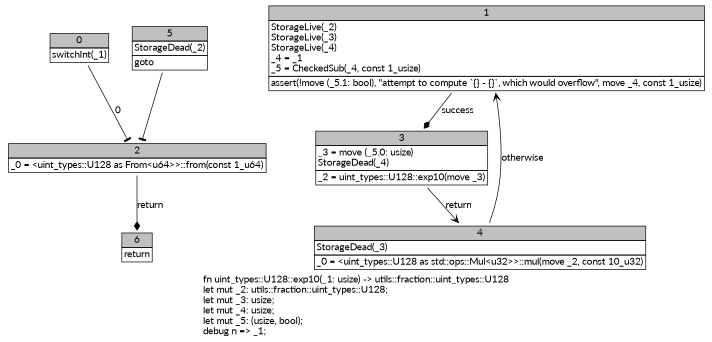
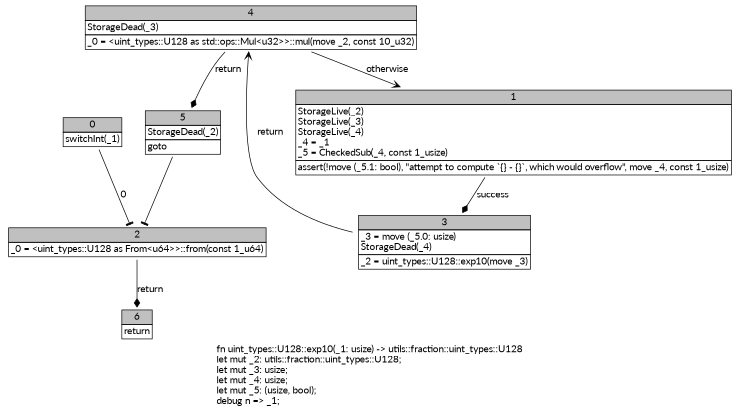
edge "4" -> "5": added, label "return"
